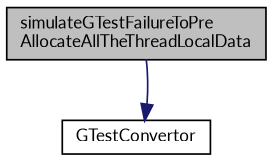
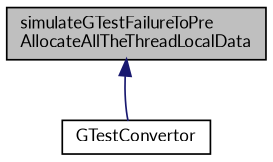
edge "simulateGTestFailureToPre AllocateAllTheThreadLocalData" -> "GTestConvertor": reversed
